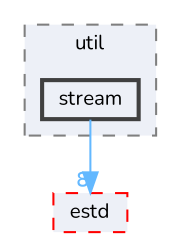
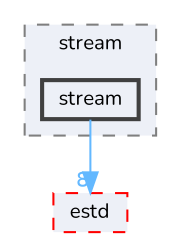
cluster "util": label "util" -> "stream"
